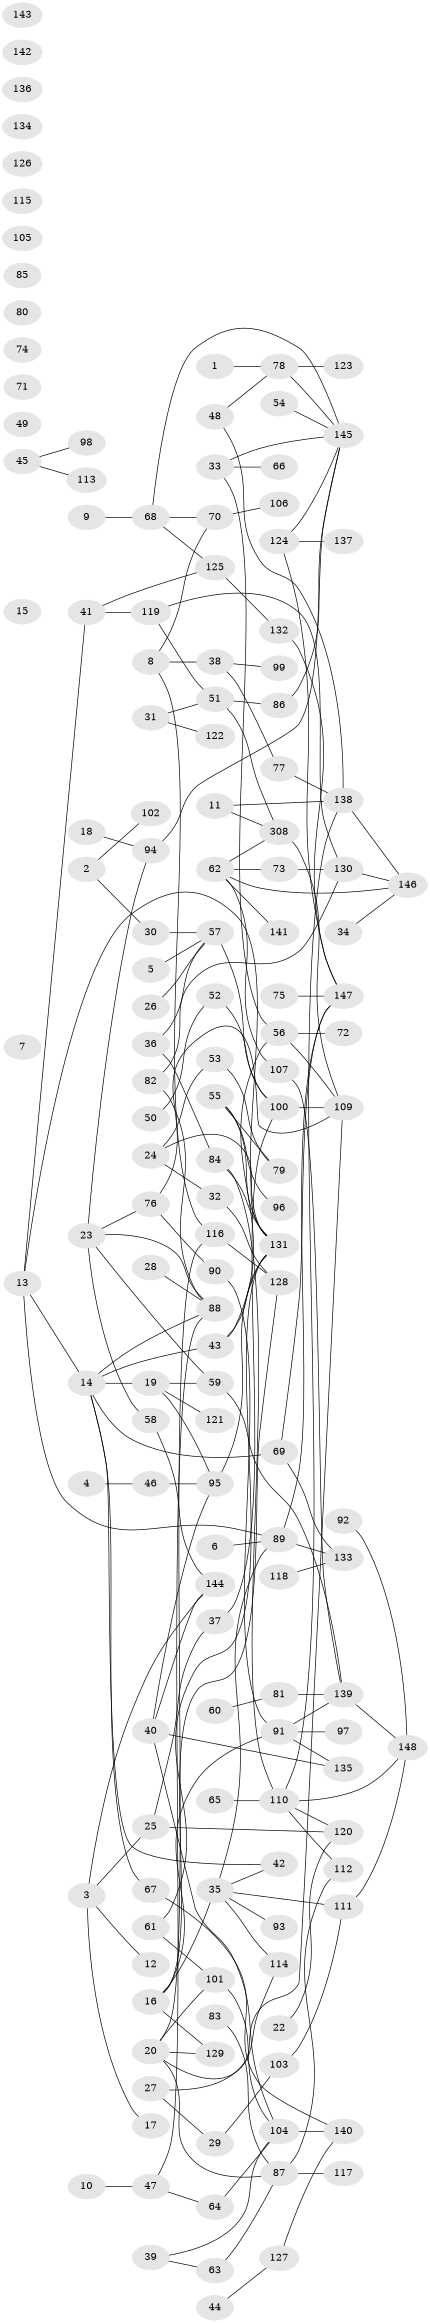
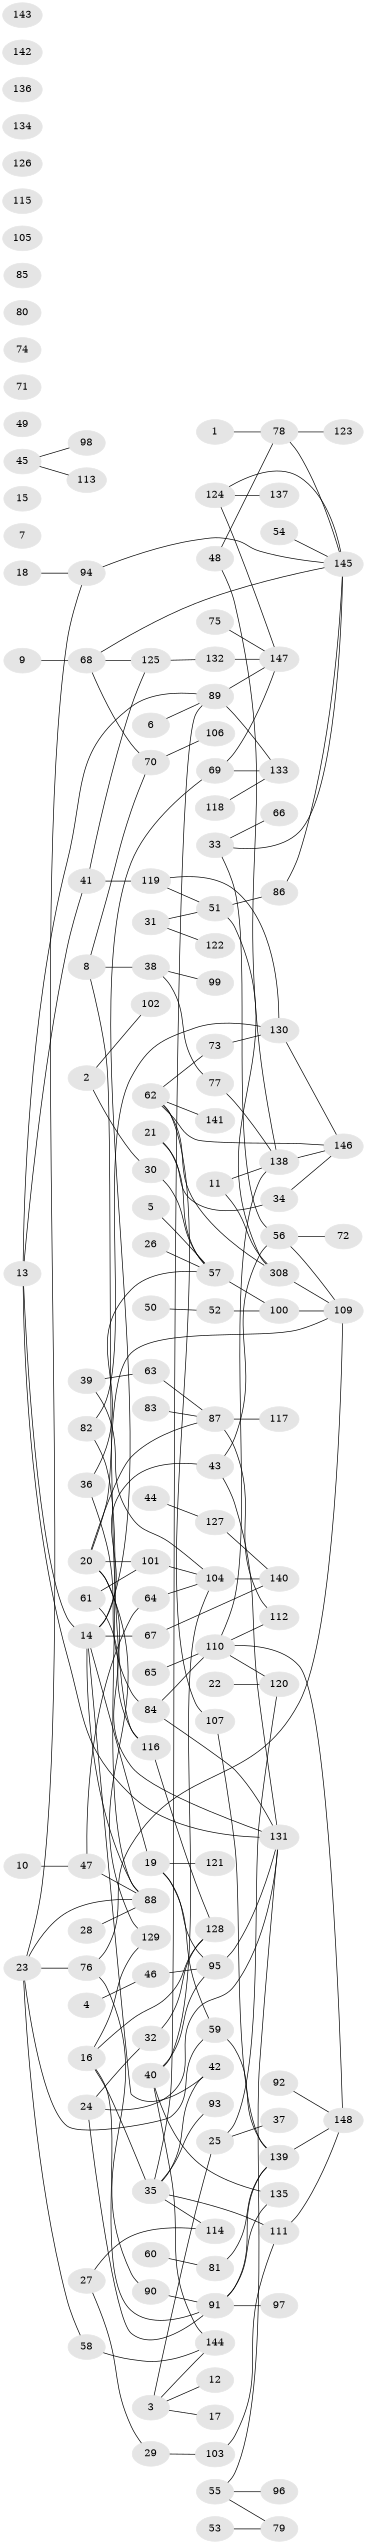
edge "53" -- "24": now "91" -- "24"
node "21": added
edge "100" -- "37": removed
